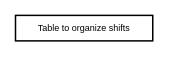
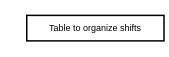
node "Table to organize shifts": moved (84, 28) -> (95, 28)
